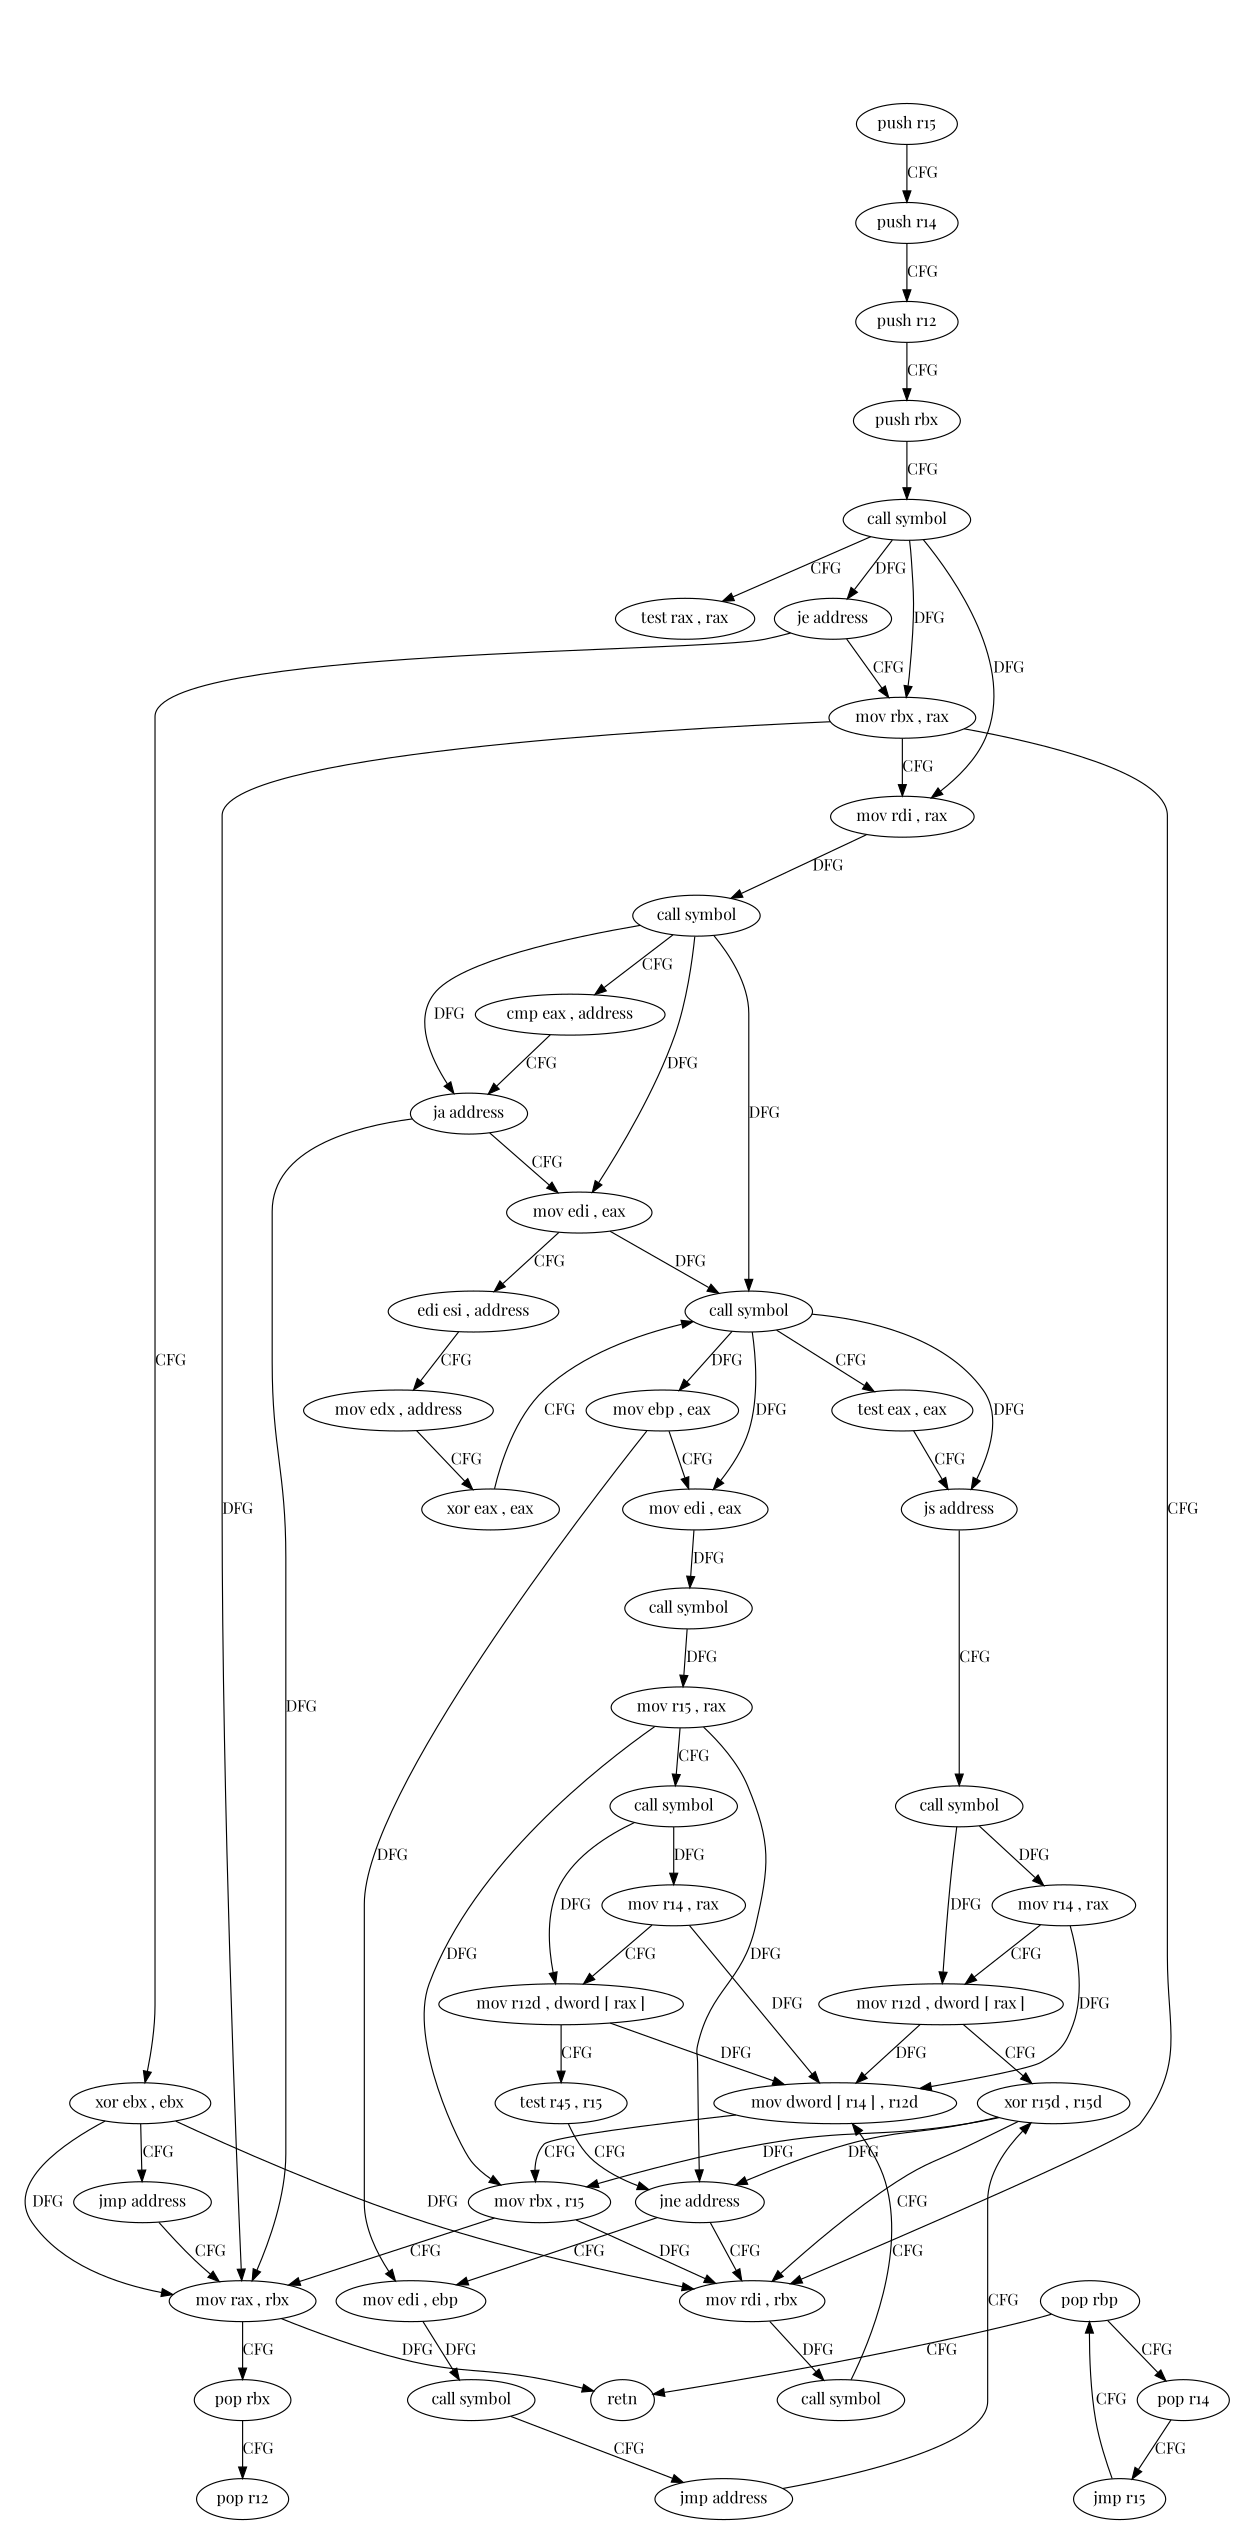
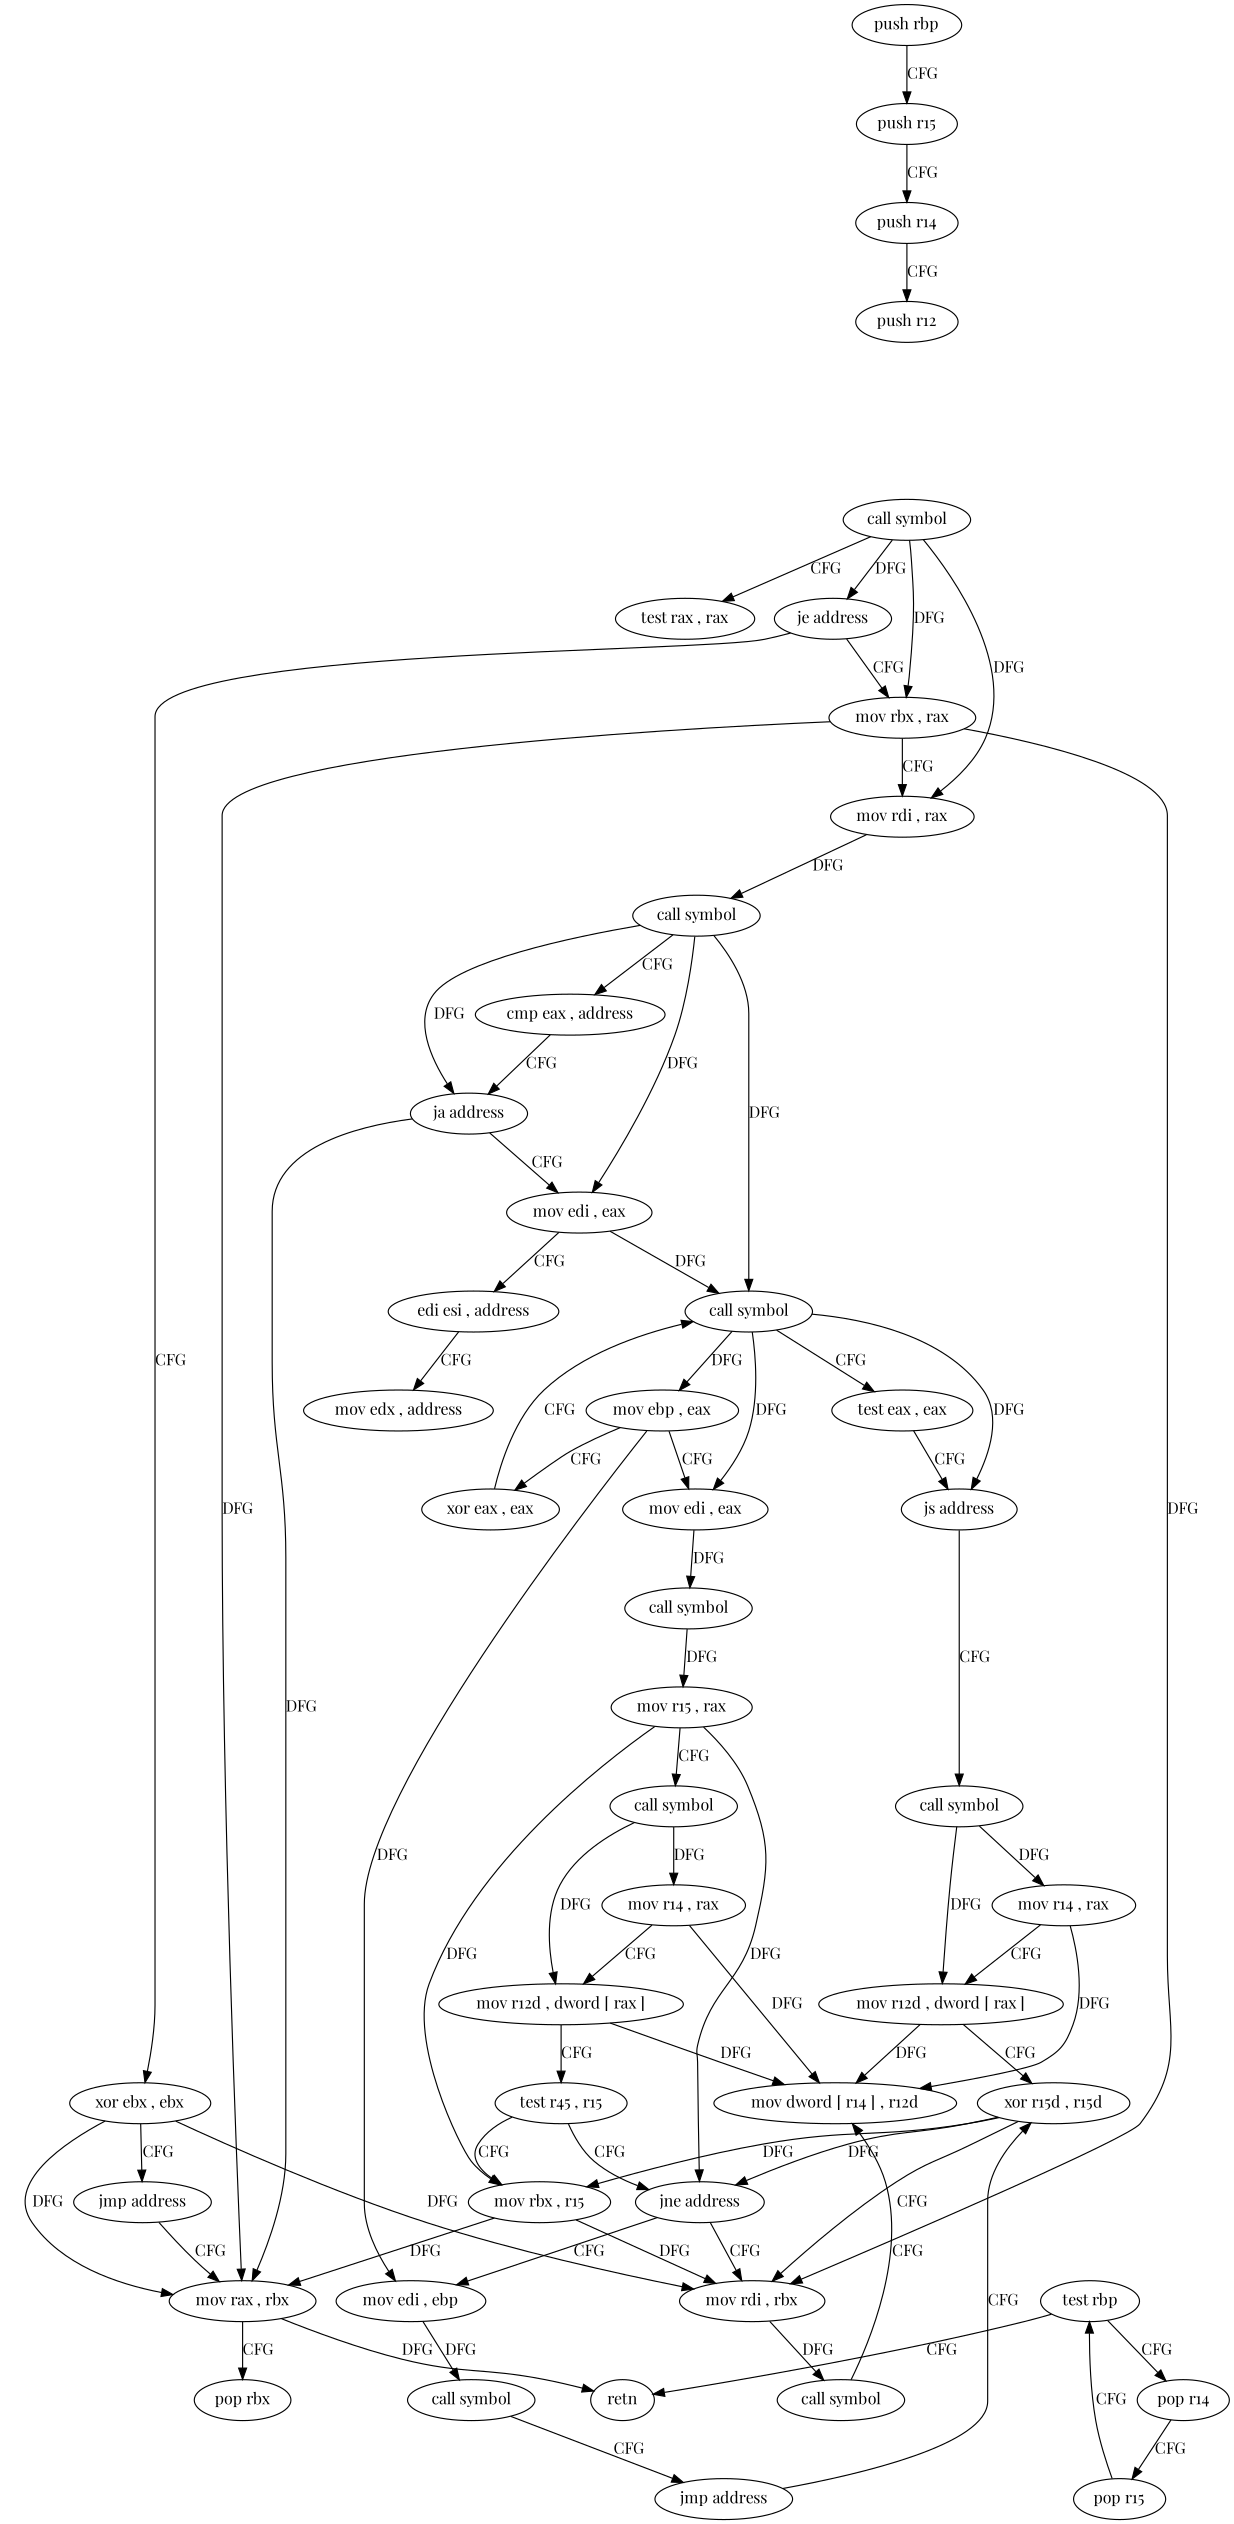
node "push rbp": added
node "push rbx": removed
edge "mov edx , address" -> "xor eax , eax": now "mov ebp , eax" -> "xor eax , eax"
edge "mov rbx , rax" -> "mov rdi , rbx": label "CFG" -> "DFG"
edge "mov dword [ r14 ] , r12d" -> "mov rbx , r15": now "test r45 , r15" -> "mov rbx , r15"
edge "mov rbx , r15" -> "mov rax , rbx": label "CFG" -> "DFG"
node "pop rbp": label "pop rbp" -> "test rbp"
node "pop r12": removed
node "jmp r15": label "jmp r15" -> "pop r15"
